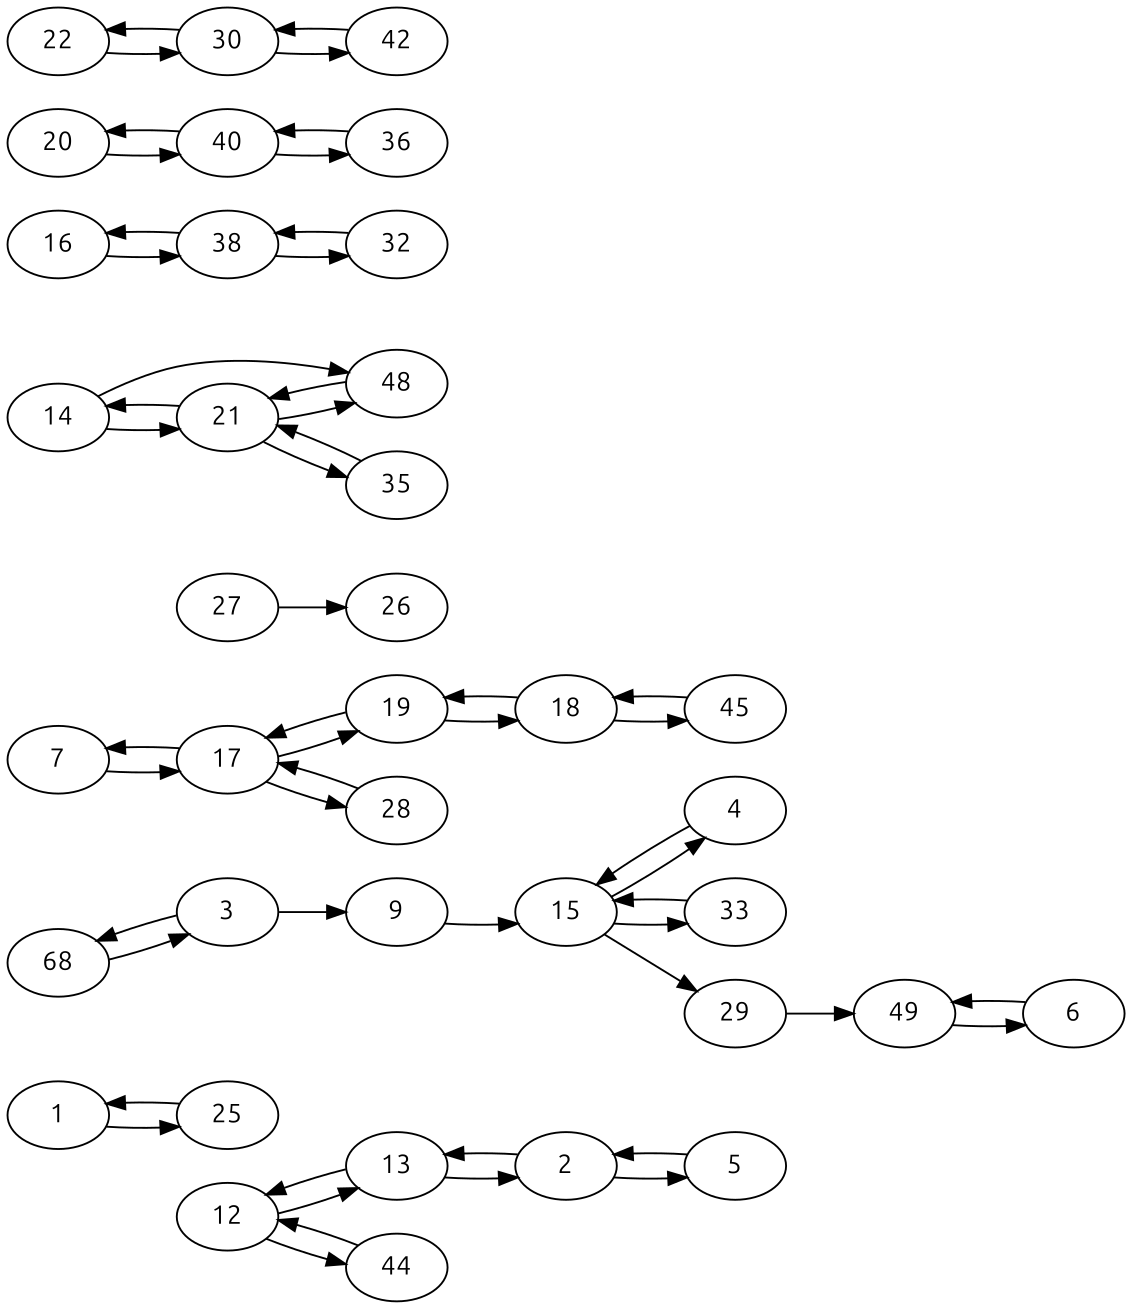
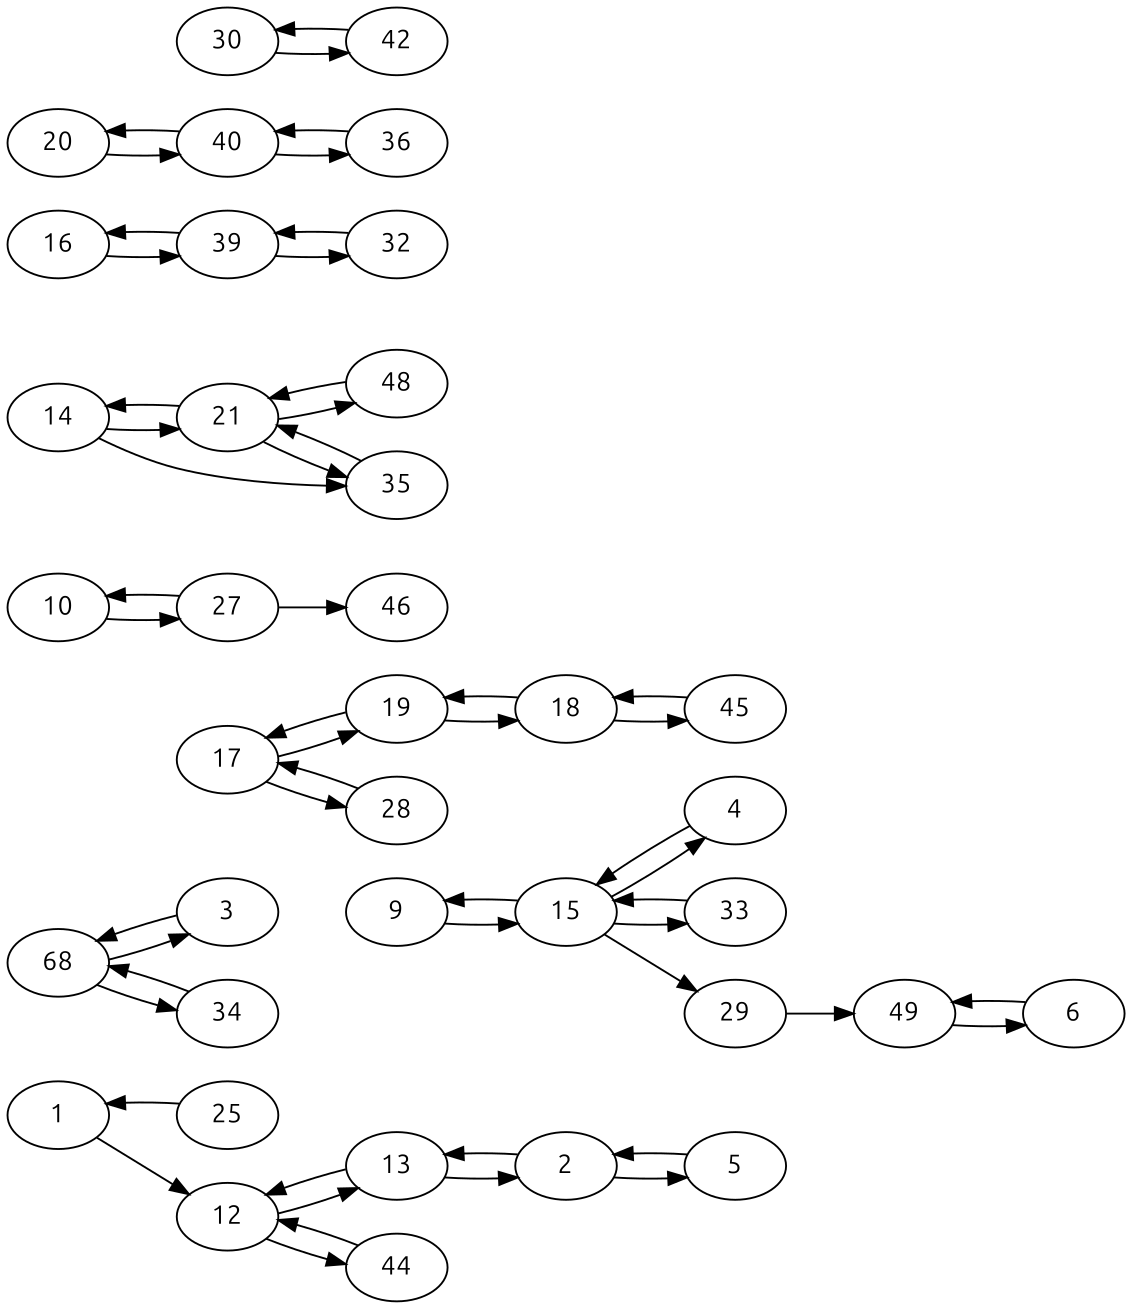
node "22": removed
node "38": label "38" -> "39"
edge "14" -> "48": now "14" -> "35"
node "10": added
node "26": label "26" -> "46"
node "7": removed
edge "3" -> "9": now "15" -> "9"
node "34": added
edge "1" -> "25": now "1" -> "12"
